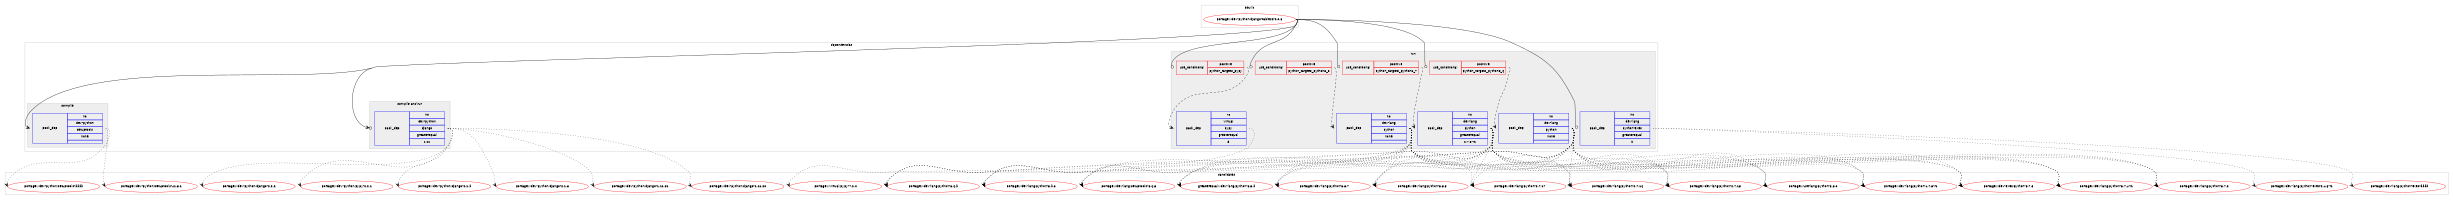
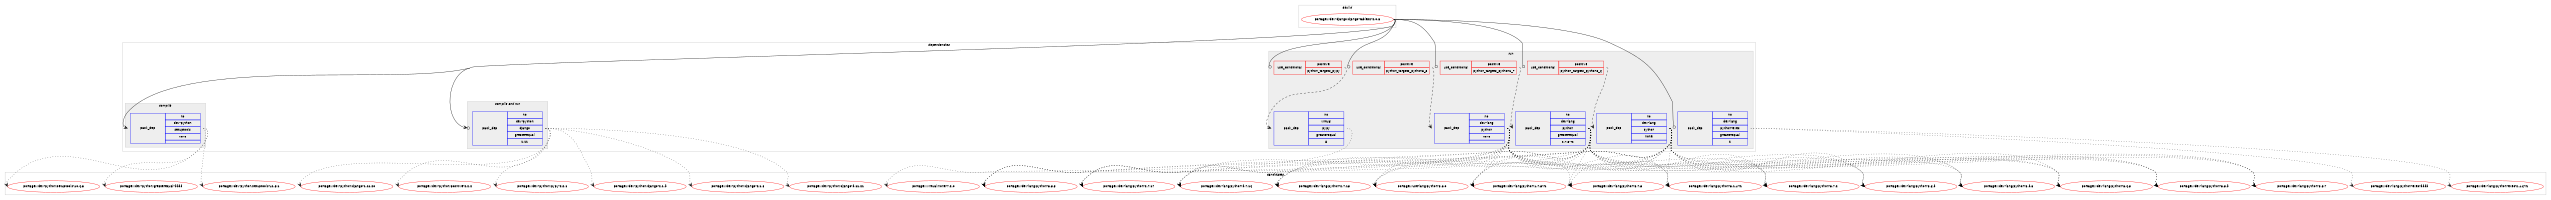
node "portage://dev-python/django-tables2-2.0.3": label "portage://dev-python/django-tables2-2.0.3" -> "portage://dev-django/django-tables2-2.0.3"
node "portage://dev-python/setuptools-40.6.3": added
node "portage://dev-python/setuptools-9999": label "portage://dev-python/setuptools-9999" -> "portage://dev-python/greaterequal-9999"
node "portage://dev-python/django-2.2.2": label "portage://dev-python/django-2.2.2" -> "portage://dev-python/positive-2.2.2"
node "portage://dev-python/django-1.11.21": label "portage://dev-python/django-1.11.21" -> "portage://dev-python/django-9.11.21"
node "portage://virtual/pypy-7.2.0": label "portage://virtual/pypy-7.2.0" -> "portage://virtual/none-7.2.0"
node "portage://dev-lang/setuptools-3.6.5": label "portage://dev-lang/setuptools-3.6.5" -> "portage://dev-lang/python-3.6.5"
node "greaterequal://dev-lang/python-3.5.9": label "greaterequal://dev-lang/python-3.5.9" -> "portage://dev-lang/python-3.5.9"
node "portage://dev-lang/python-2.7.16": label "portage://dev-lang/python-2.7.16" -> "portage://dev-lang/python-9.7.16"
node "portage://dev-exec/python-3.7.5": label "portage://dev-exec/python-3.7.5" -> "portage://dev-lang/python-3.7.5"
node "portage://dev-lang/python-3.7.4-r1": label "portage://dev-lang/python-3.7.4-r1" -> "portage://dev-lang/python-3.1.4-r1"
